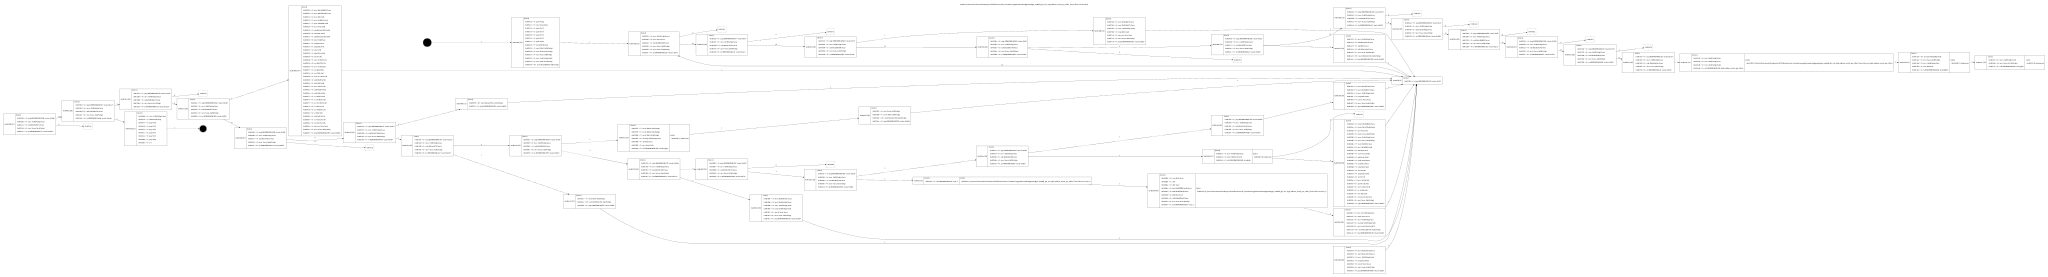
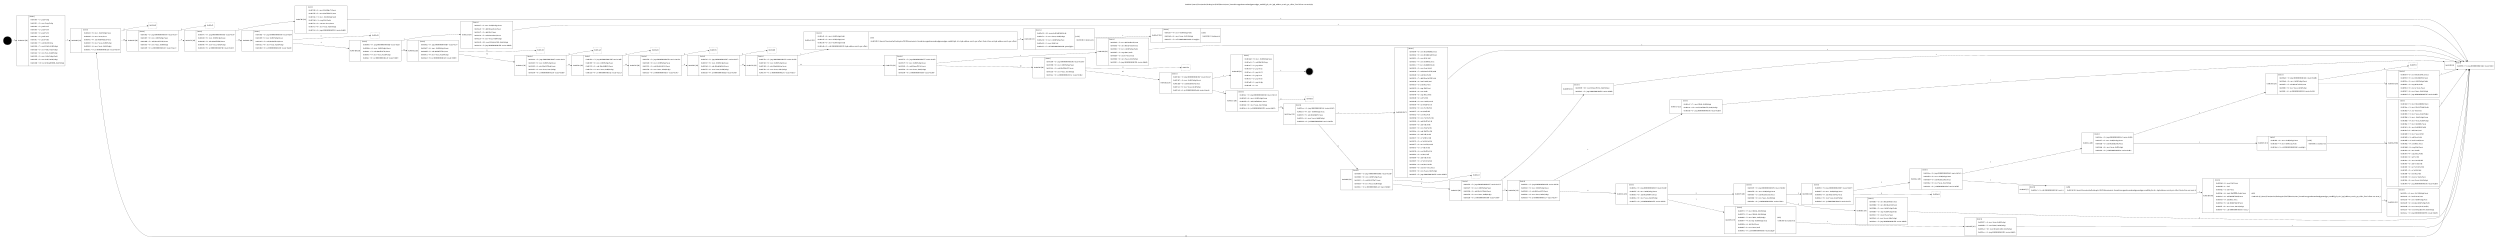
node "0x40157a [28]": added
edge "0x40189c [13]" -> "0x401702": now "0x4016e6 [28]" -> "0x401702"
